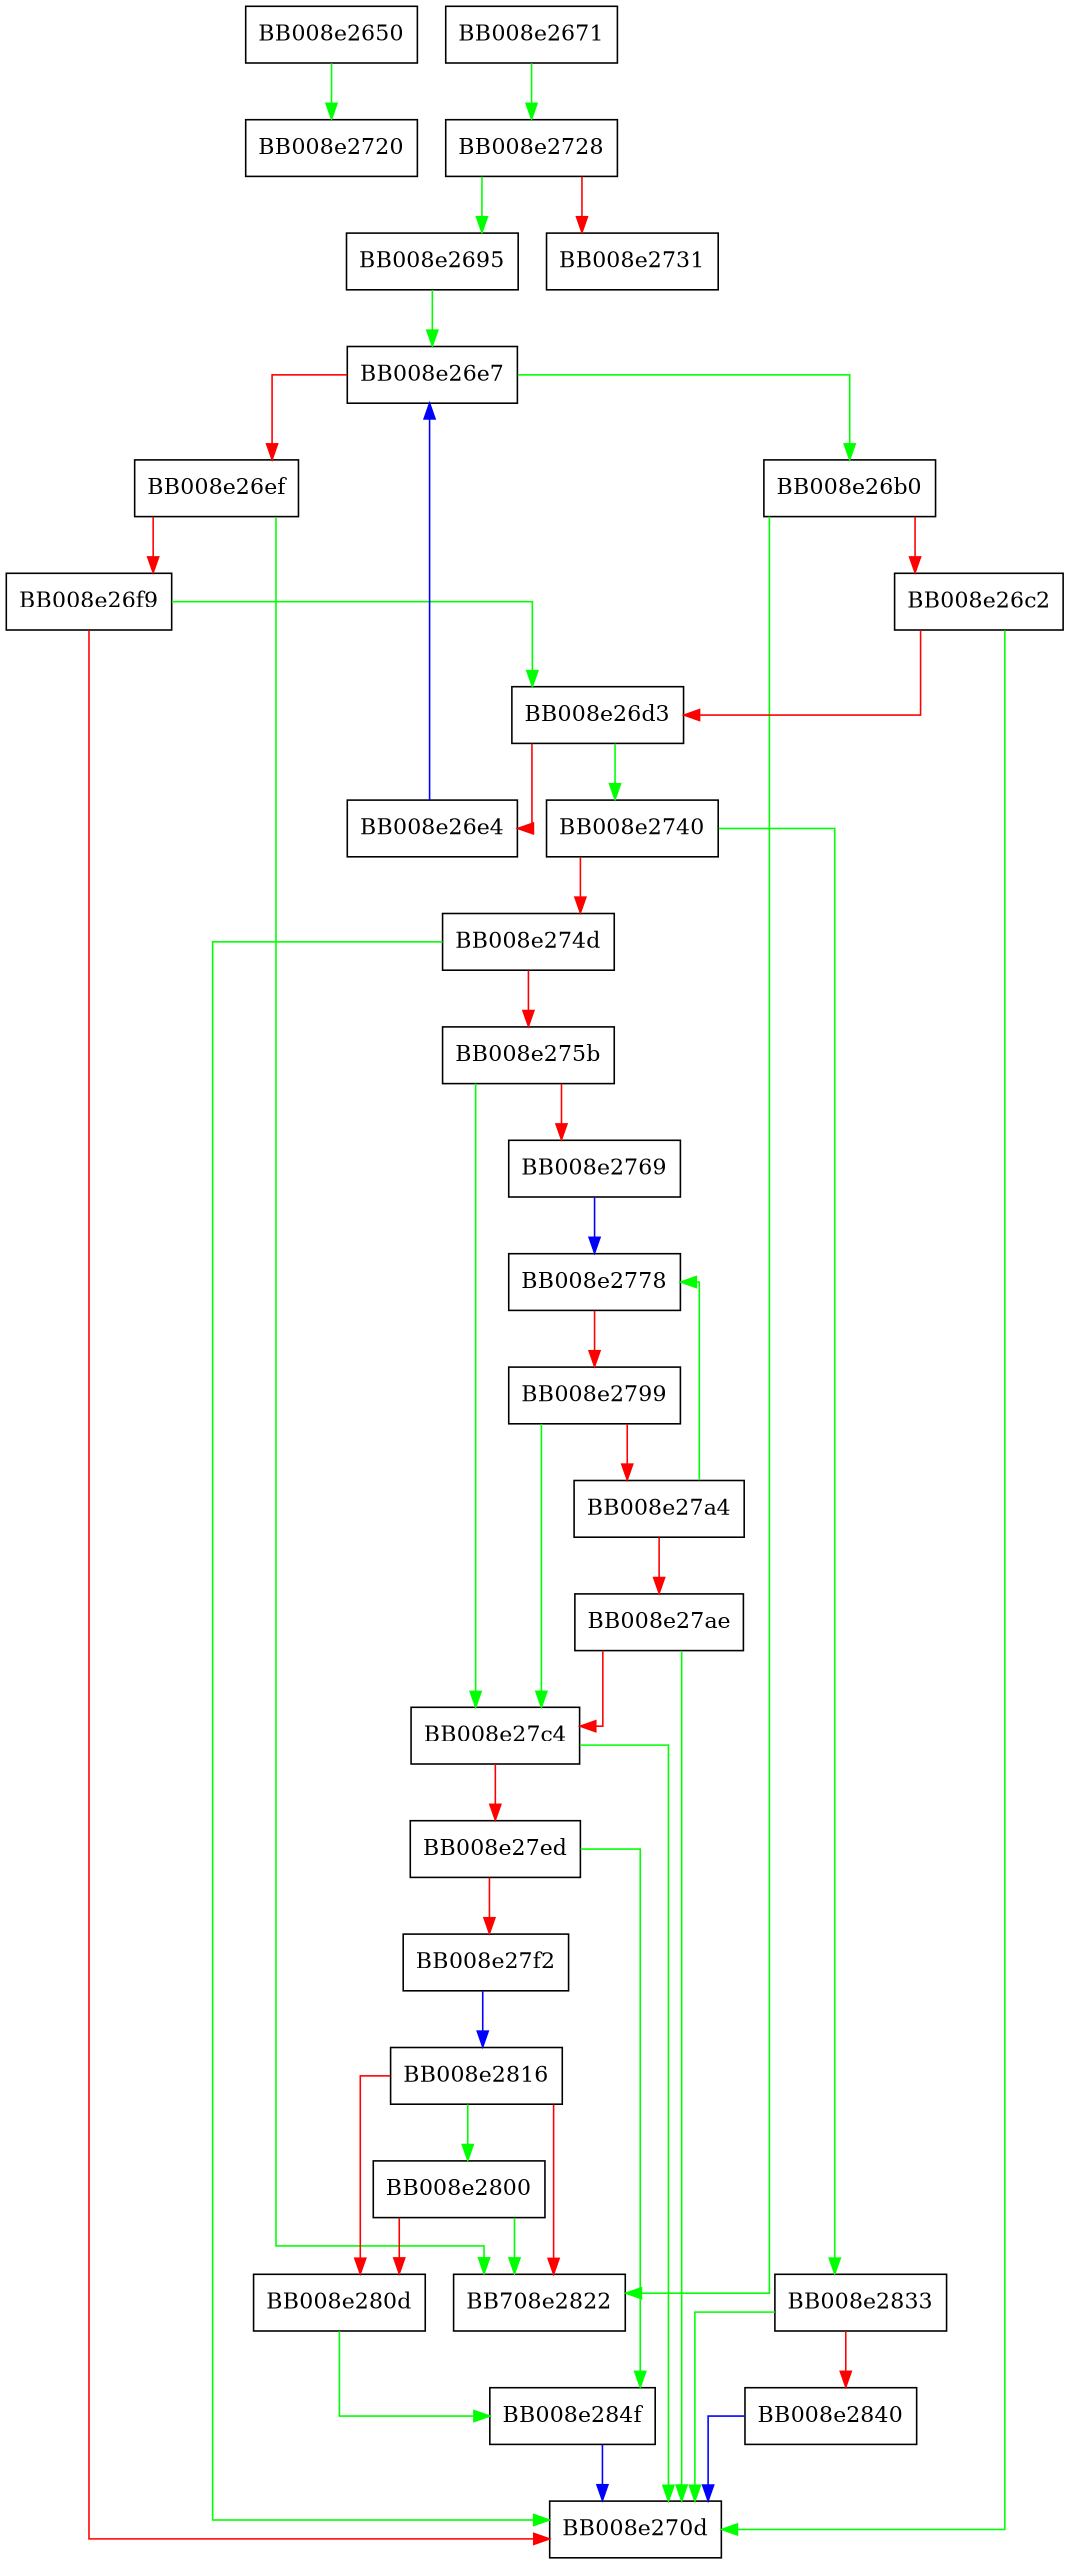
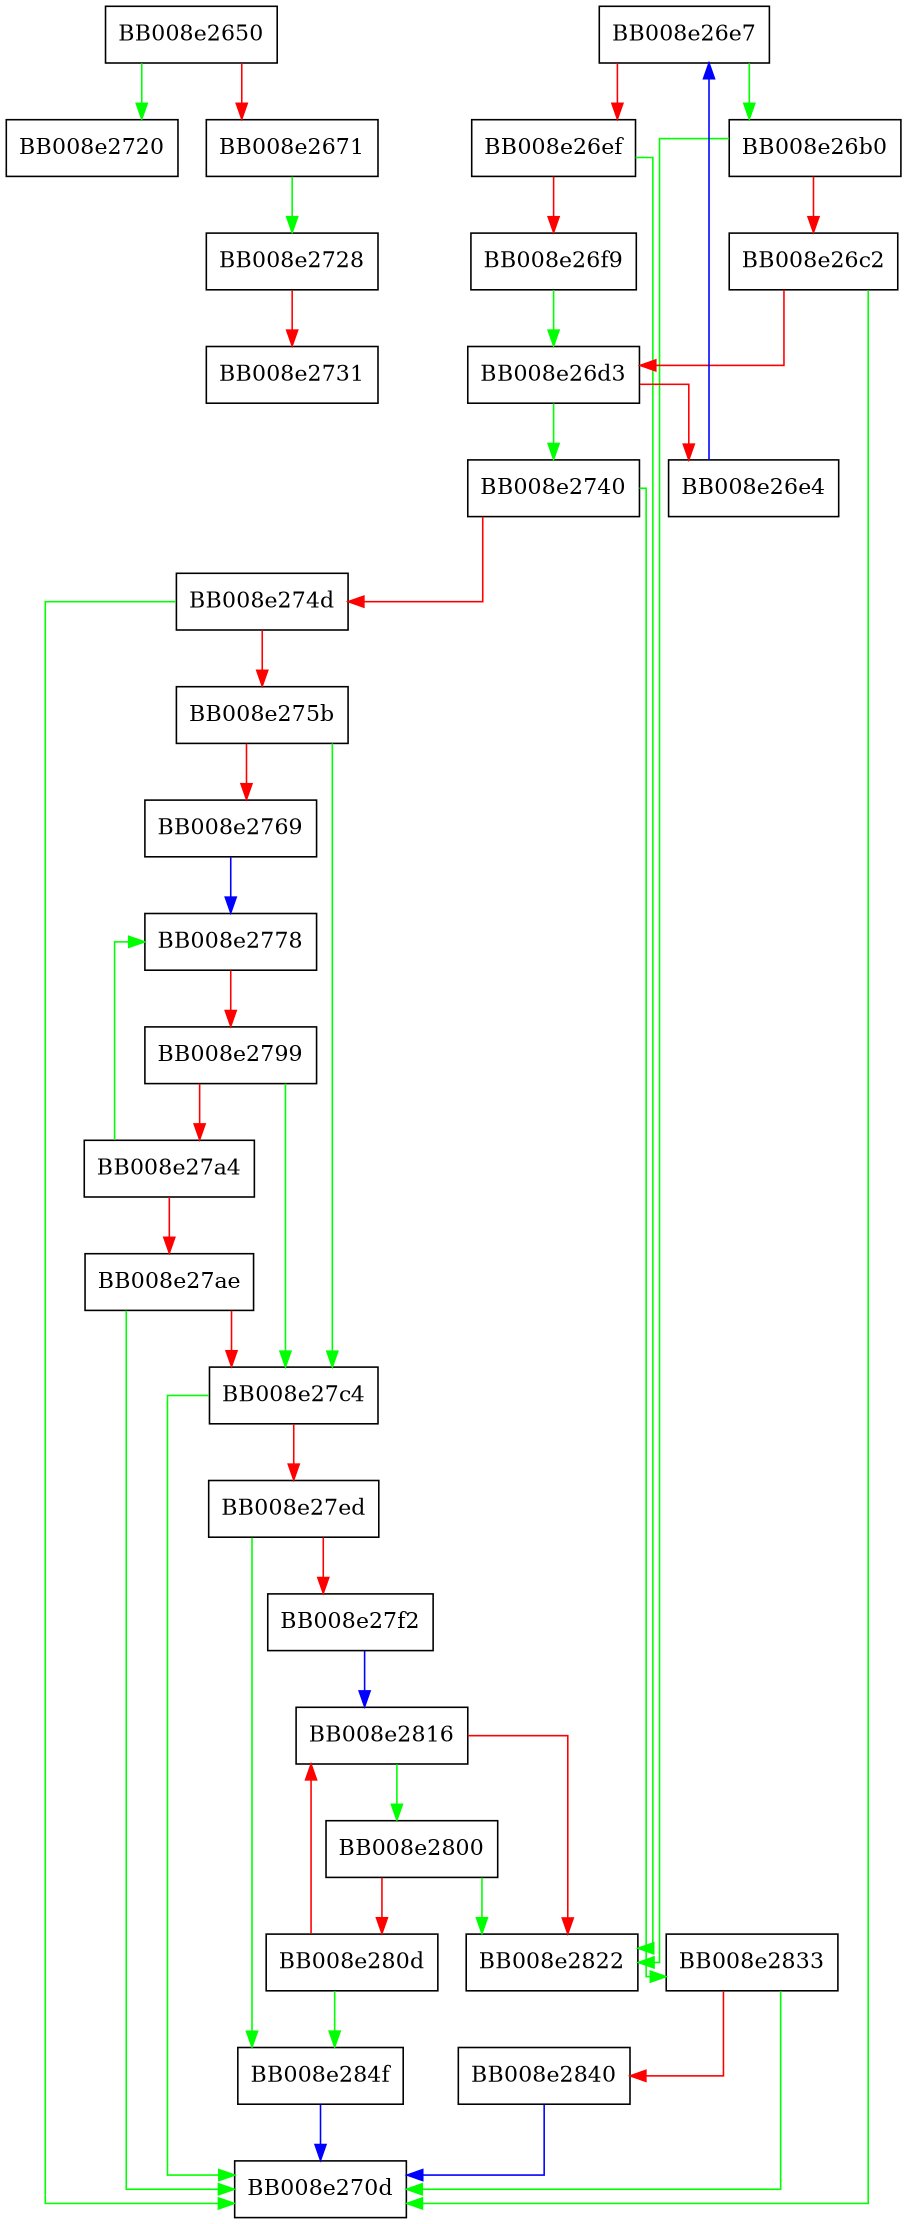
edge "BB008e2650" -> "BB008e2671": added
node "BB008e2695": removed
edge "BB008e26f9" -> "BB008e270d": removed
edge "BB008e2816" -> "BB008e280d": reversed
node "BB708e2822": label "BB708e2822" -> "BB008e2822"
